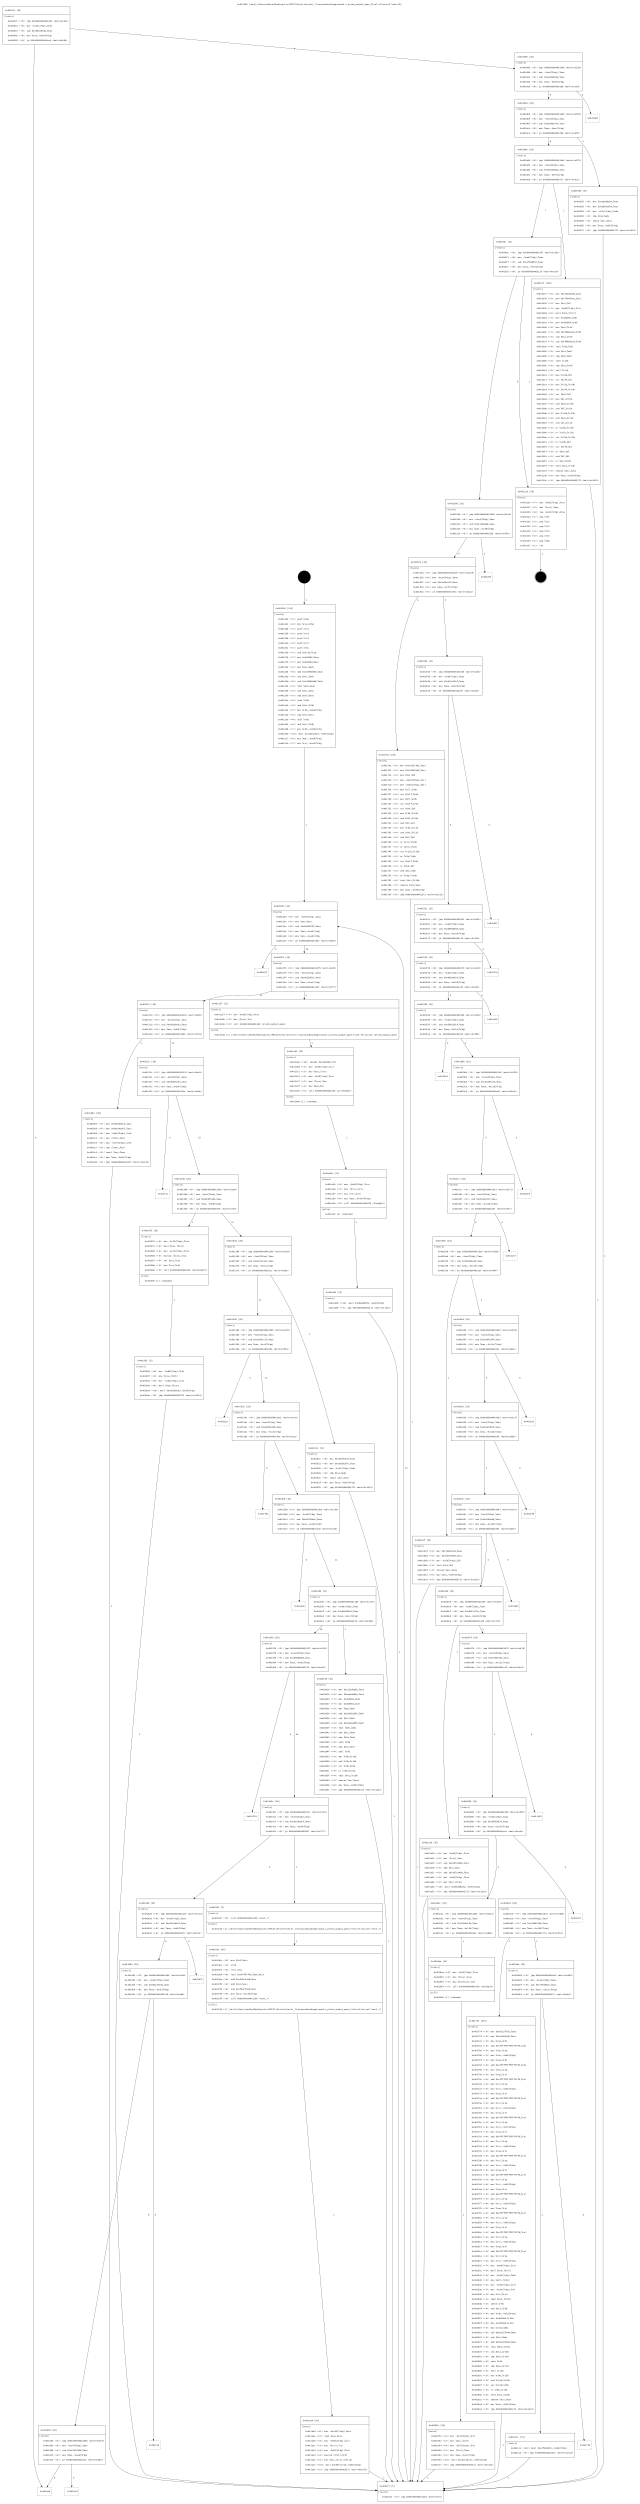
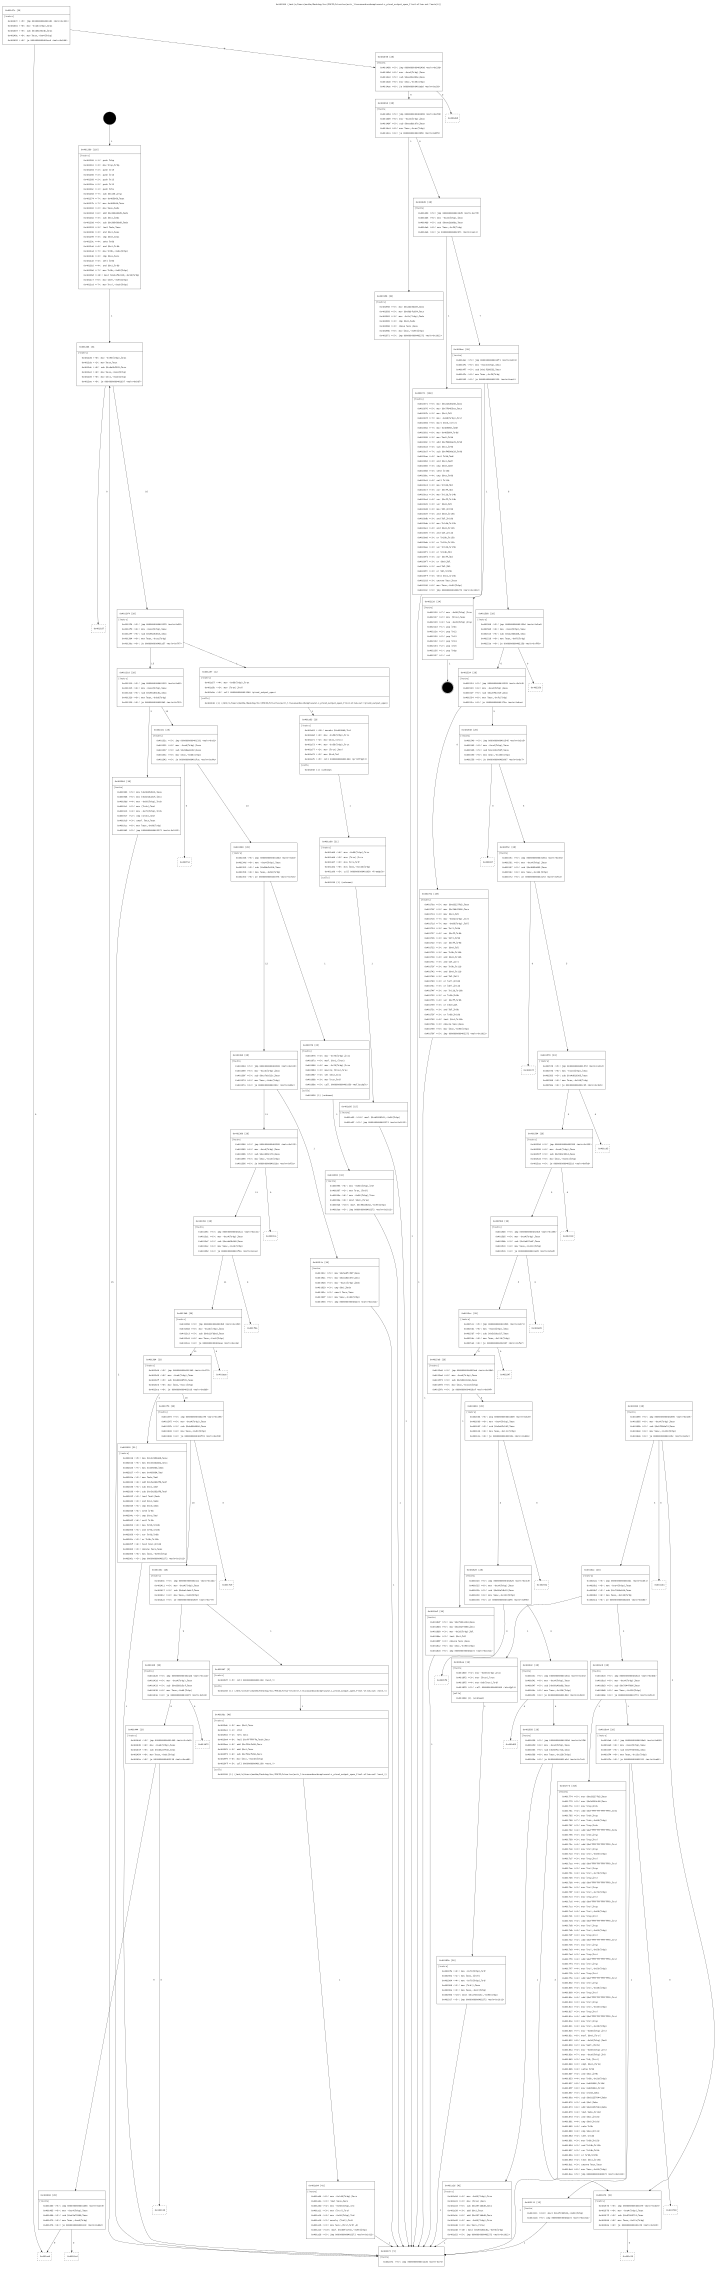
edge "0x4016ac [28]" -> "0x4016c8 [28]": added, label "2"
edge "0x401674 [28]" -> "0x401690 [28]": reversed
